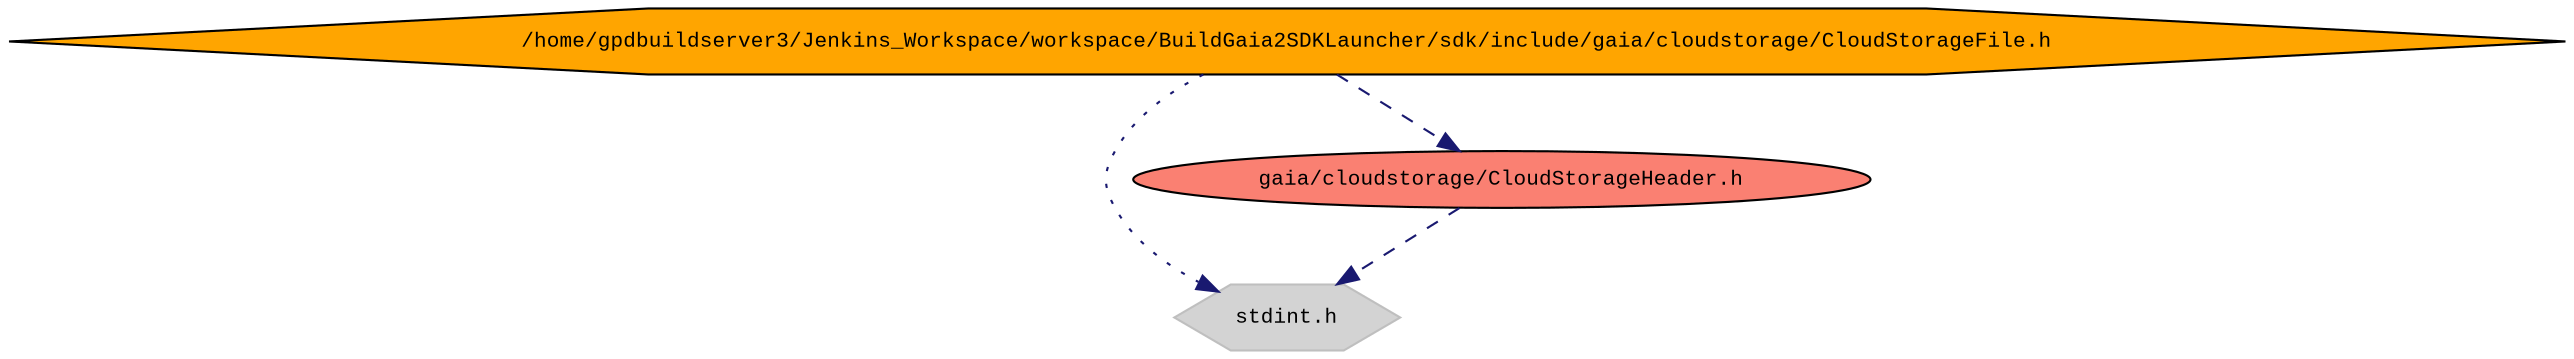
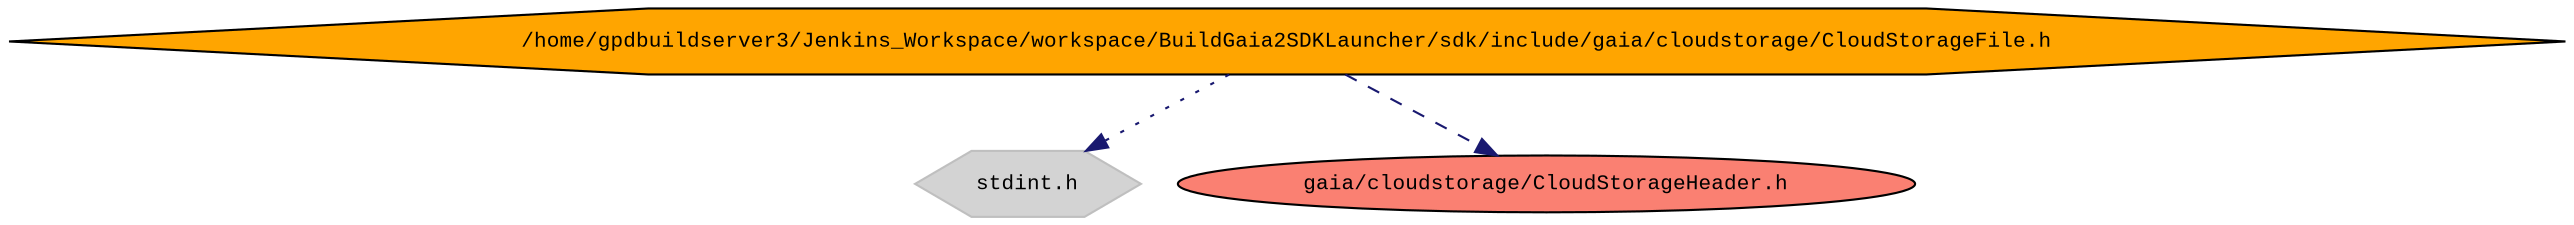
edge "gaia/cloudstorage/CloudStorageHeader.h" -> "stdint.h": removed
